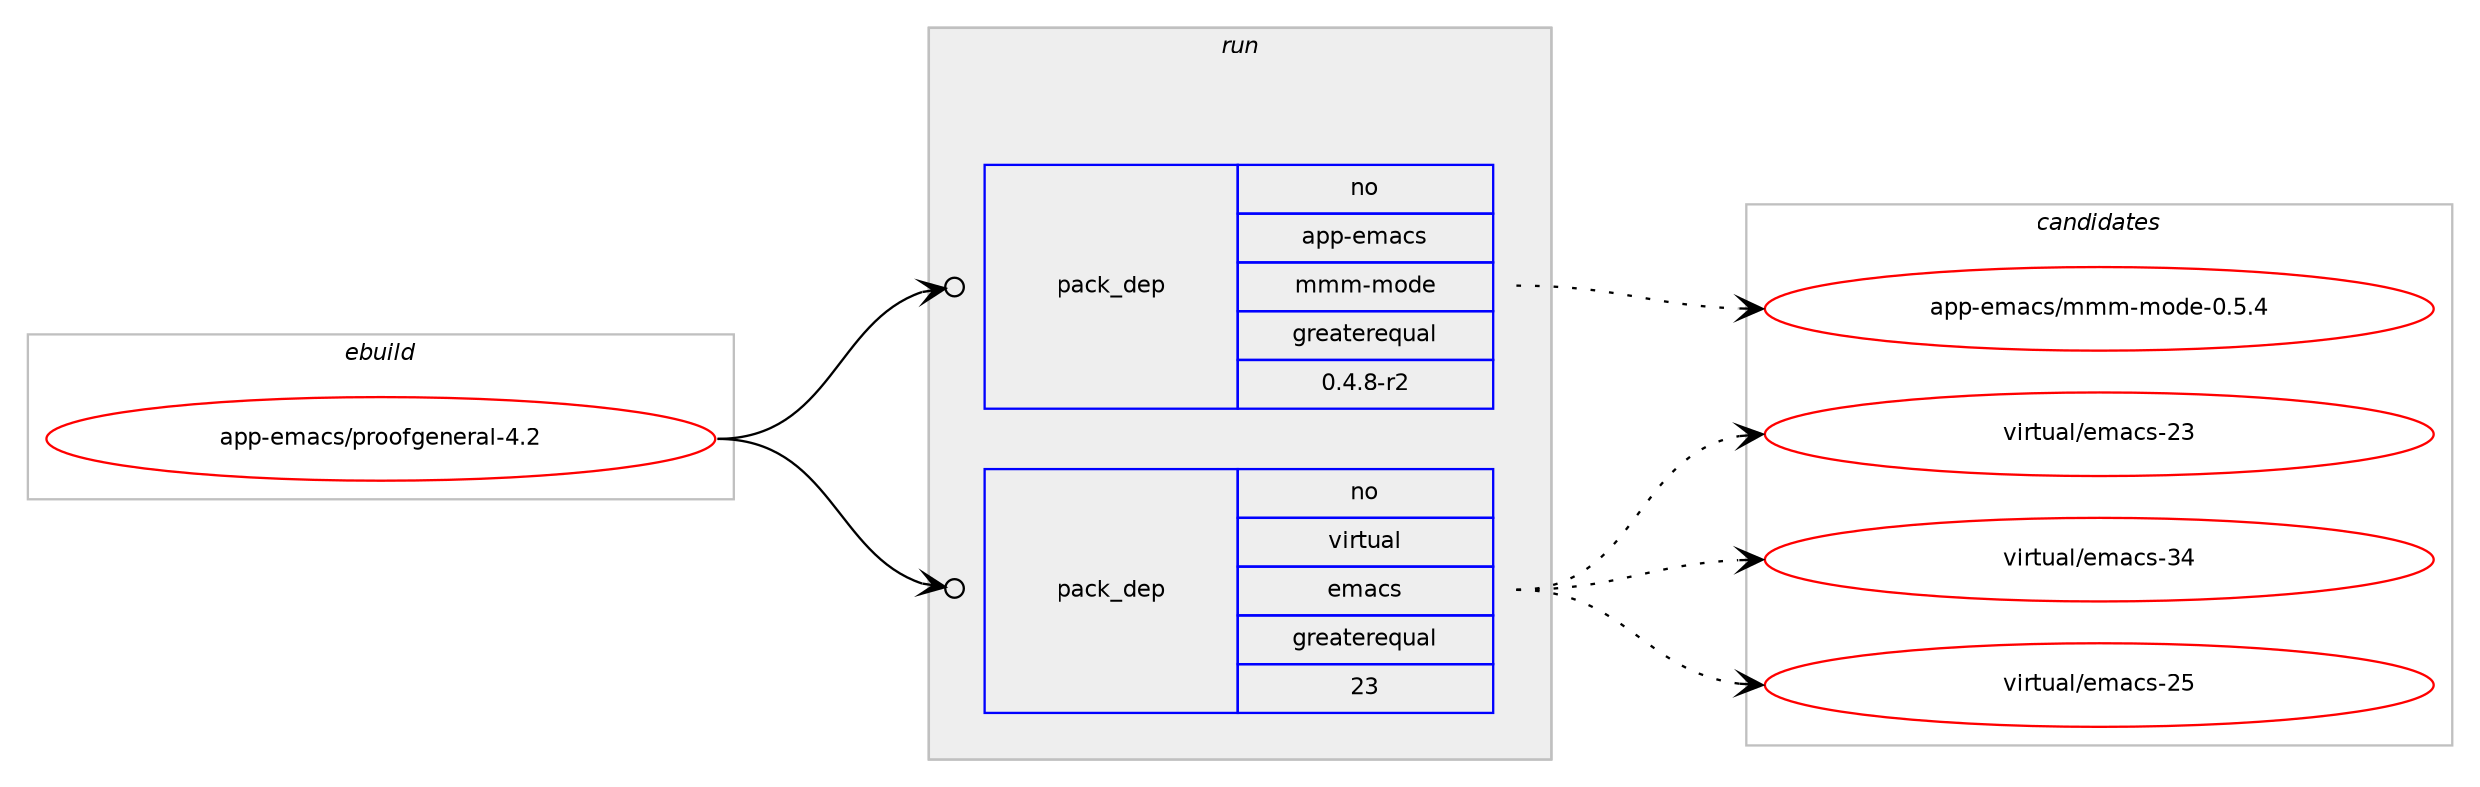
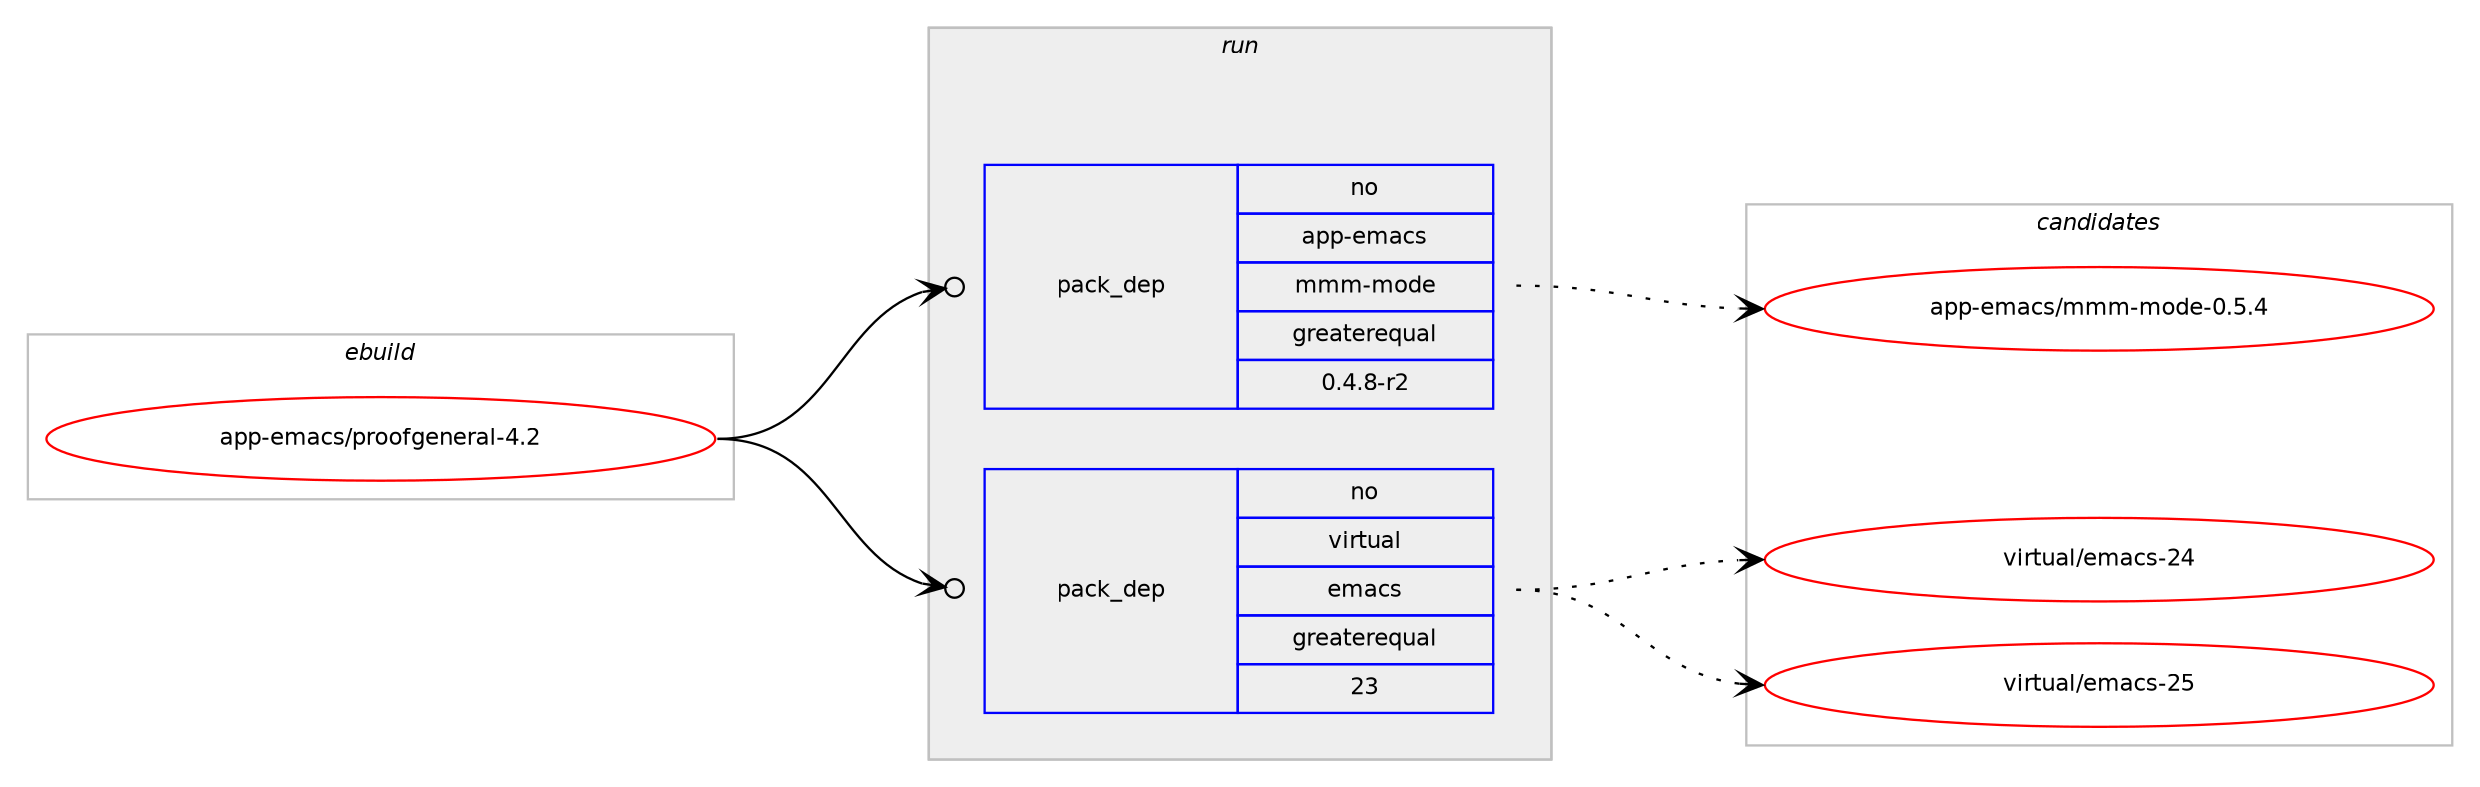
node "virtual/emacs-23": removed
node "virtual/emacs-34": label "virtual/emacs-34" -> "virtual/emacs-24"
